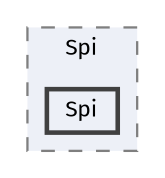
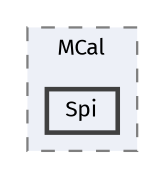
cluster "Spi": label "Spi" -> "MCal"
